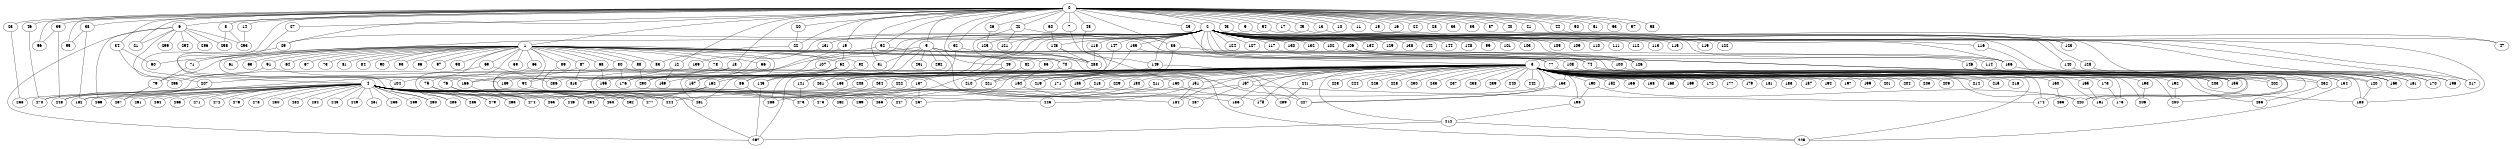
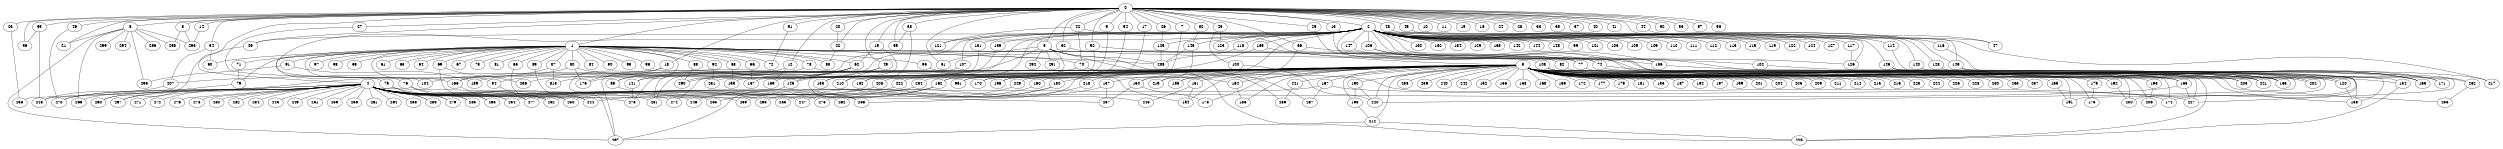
edge "2" -- "100": now "43" -- "100"
node "72": added
node "161": label "161" -> "961"
edge "4" -- "182": now "4" -- "265"
edge "211" -- "247": now "180" -- "247"
